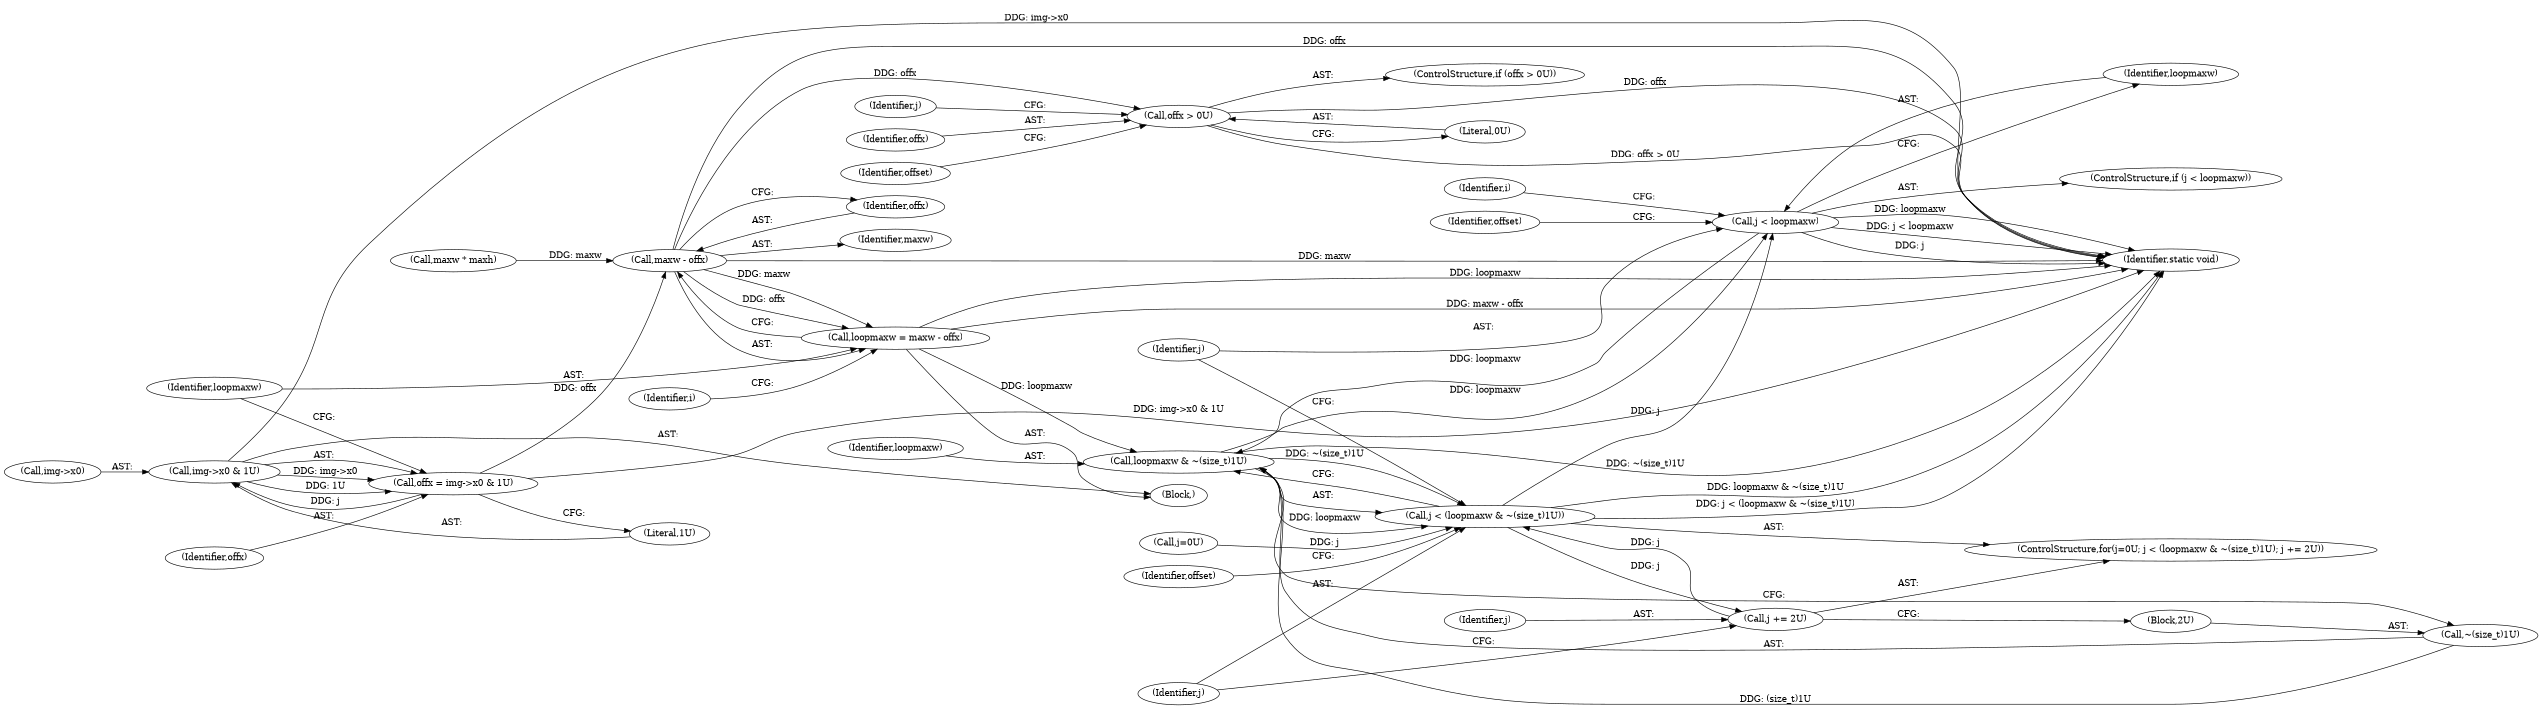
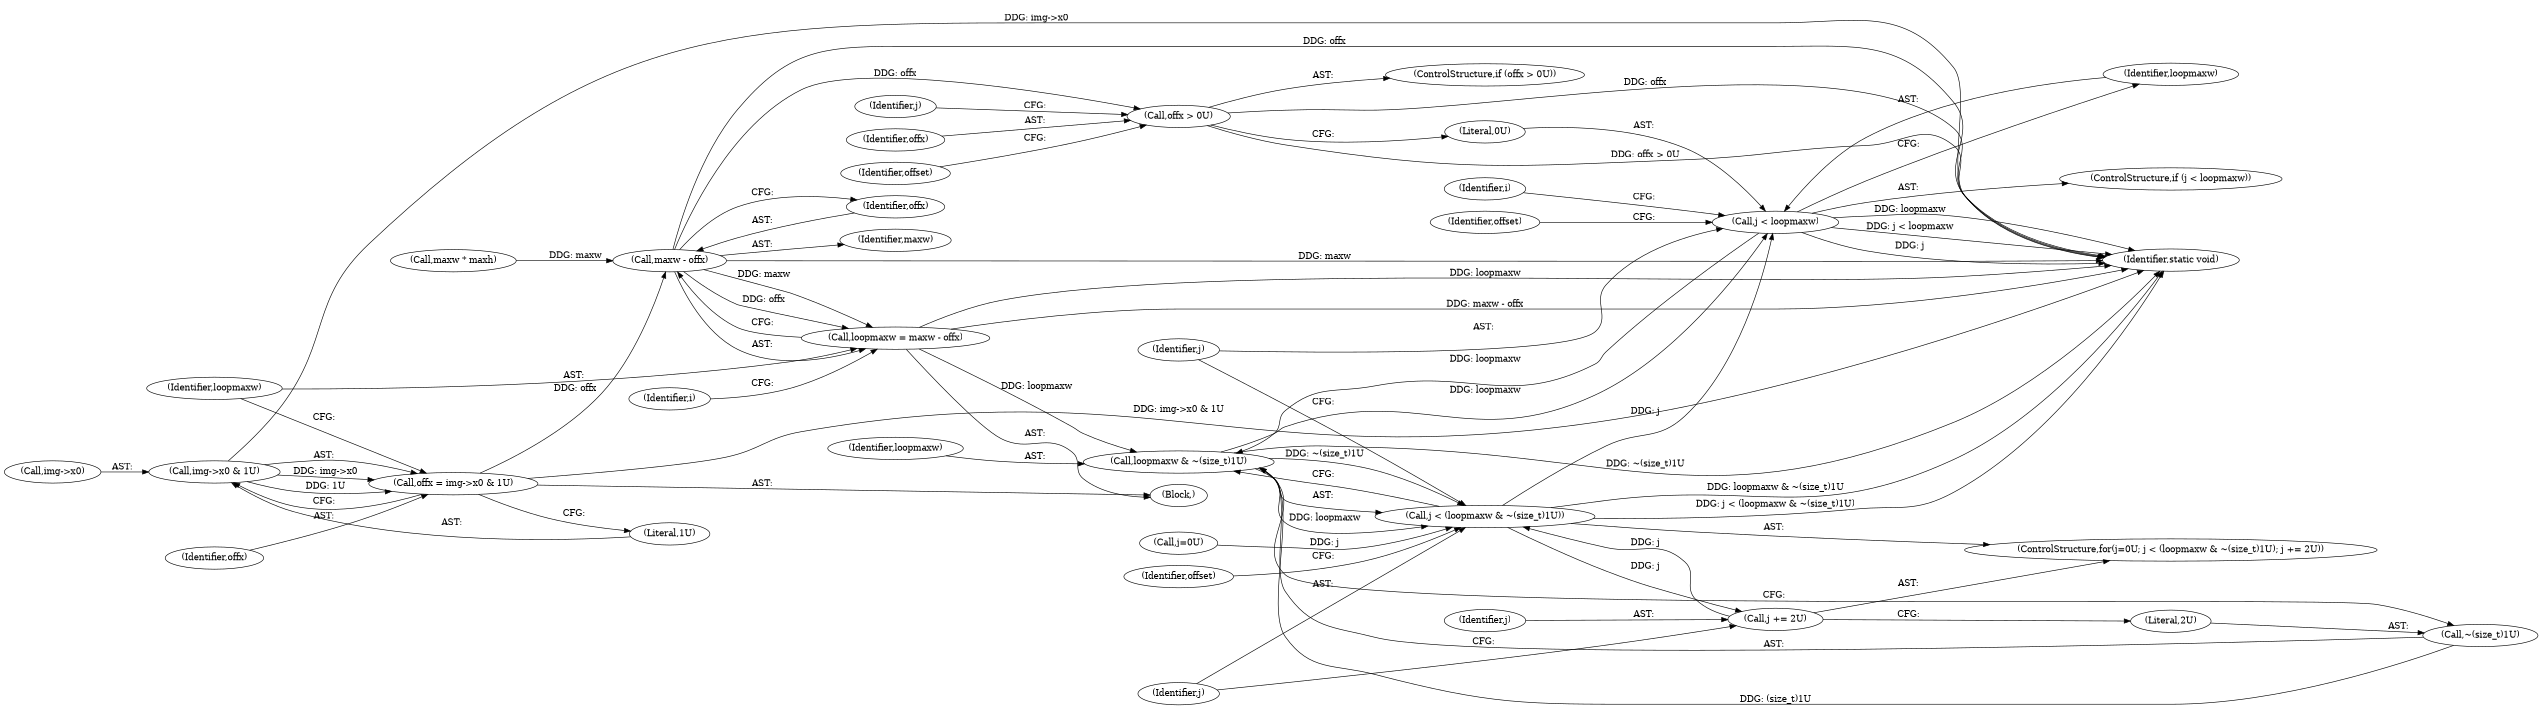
edge "(Literal,0U)" -> "(Call,offx > 0U)": now "(Literal,0U)" -> "(Call,j < loopmaxw)"
edge "(Call,img->x0 & 1U)" -> "(Block,)": now "(Call,offx = img->x0 & 1U)" -> "(Block,)"
edge "(Call,offx = img->x0 & 1U)" -> "(Call,img->x0 & 1U)": label "DDG: j" -> "CFG: "
node "(Block,2U)": label "(Block,2U)" -> "(Literal,2U)"
